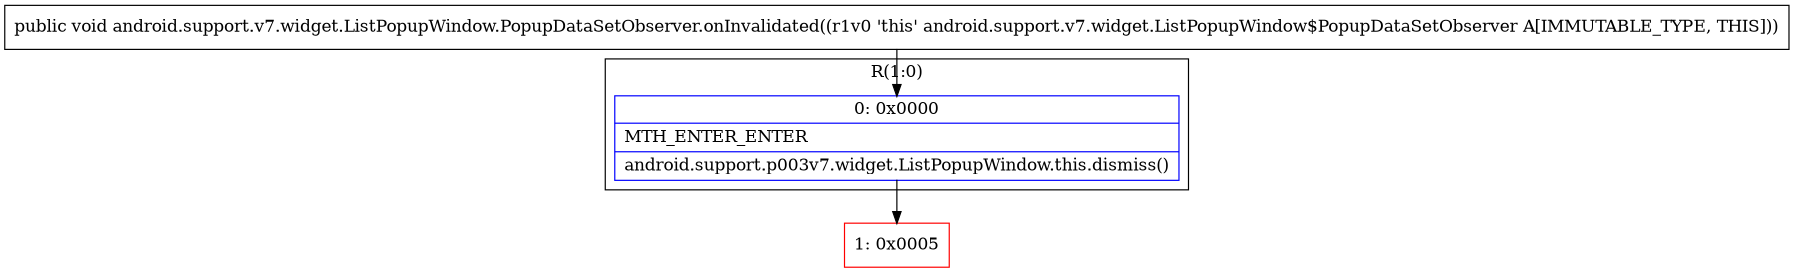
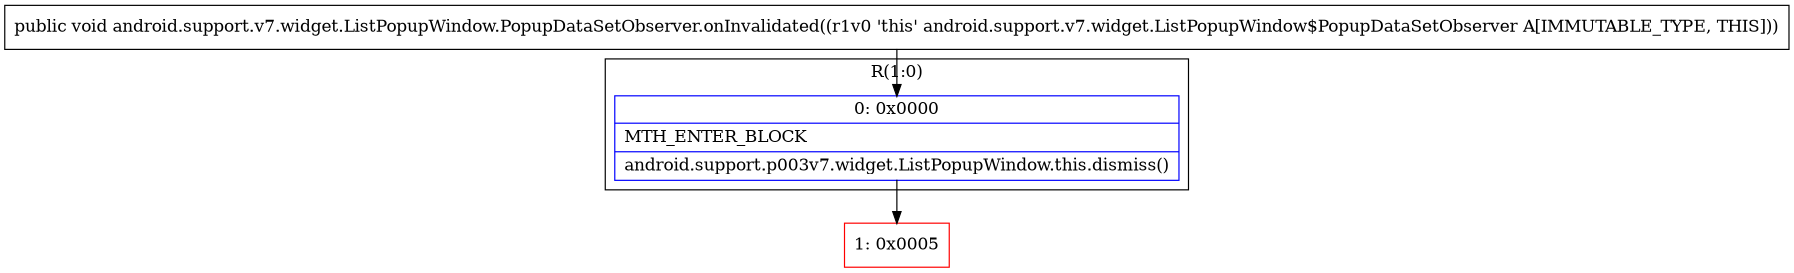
node "0: 0x0000": text "MTH_ENTER_ENTER" -> "MTH_ENTER_BLOCK"
